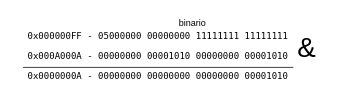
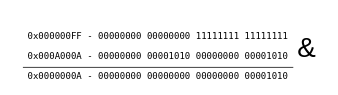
node "binario": removed
node "0x000000FF - 05000000 00000000 11111111 111111110x000A000A - 00000000 00001010 00000000 000010100x0000000A - 00000000 00000000 00000000 00001010": label "0x000000FF - 05000000 00000000 11111111 111111110x000A000A - 00000000 00001010 00000000 000010100x0000000A - 00000000 00000000 00000000 00001010" -> "0x000000FF - 00000000 00000000 11111111 111111110x000A000A - 00000000 00001010 00000000 000010100x0000000A - 00000000 00000000 00000000 00001010"
